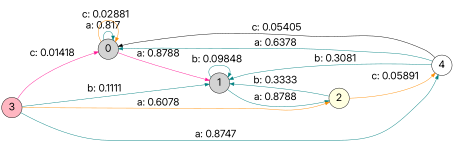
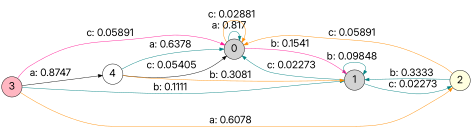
edge "3" -> "0": label "c: 0.01418  " -> "c: 0.05891  "
edge "0" -> "1": label "a: 0.8788   " -> "b: 0.1541   "
edge "4" -> "1": color teal -> darkorange
edge "1" -> "0": added, label "c: 0.02273"
edge "2" -> "4": now "2" -> "0"
edge "1" -> "2": label "a: 0.8788   " -> "c: 0.02273  "
edge "3" -> "4": color teal -> black
